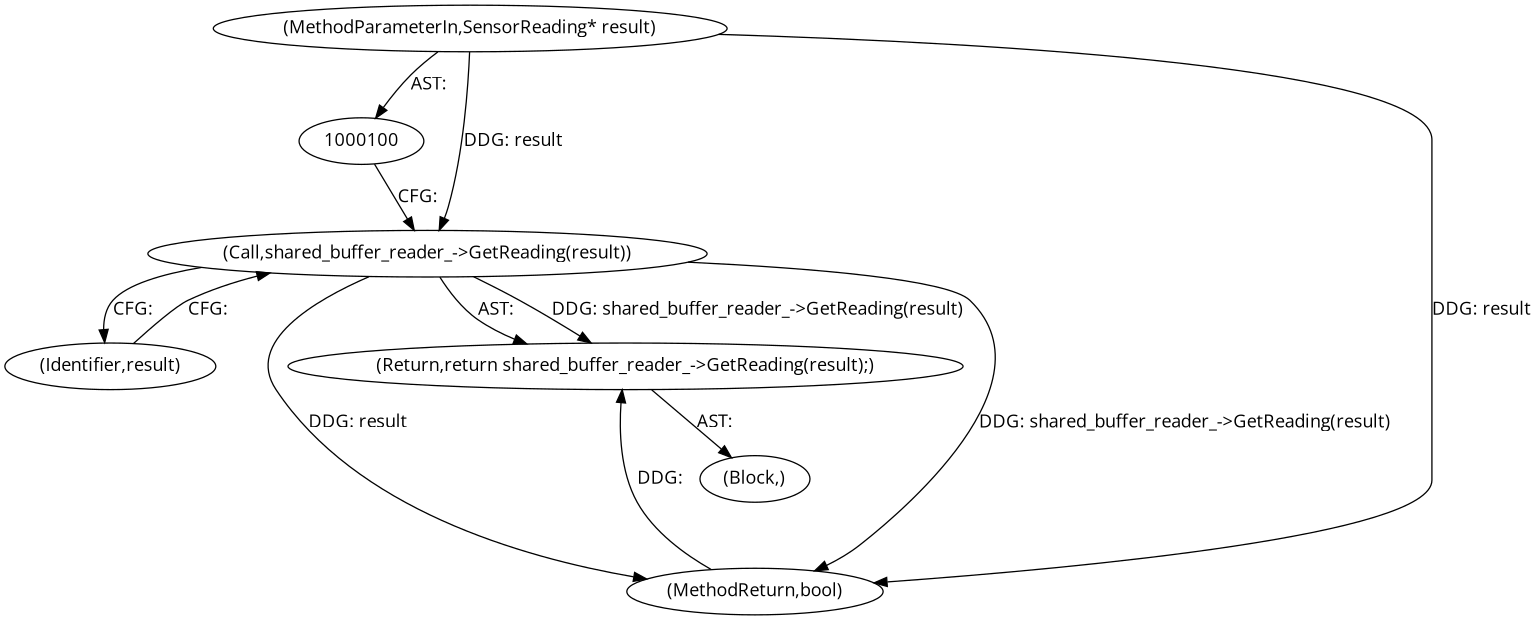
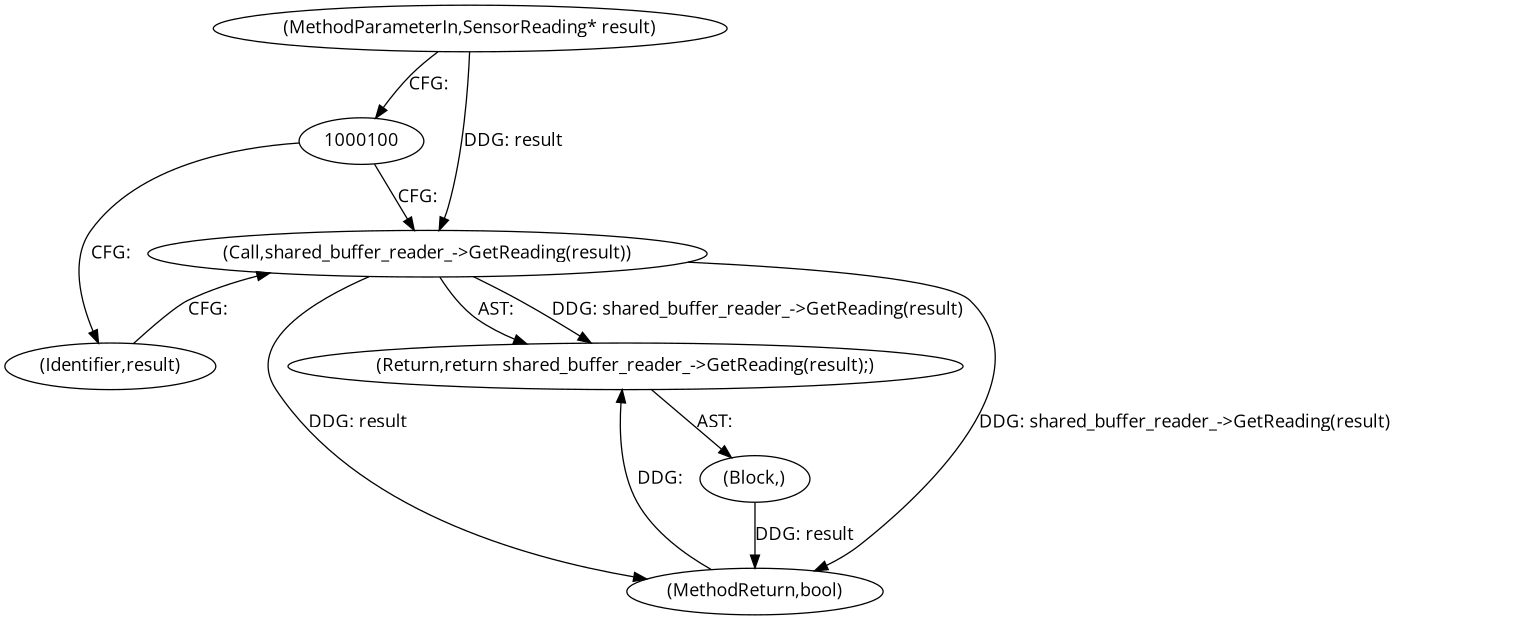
edge "(MethodParameterIn,SensorReading* result)" -> "1000100": label "AST: " -> "CFG: "
edge "(MethodParameterIn,SensorReading* result)" -> "(MethodReturn,bool)": now "(Block,)" -> "(MethodReturn,bool)"
edge "(Call,shared_buffer_reader_->GetReading(result))" -> "(Identifier,result)": now "1000100" -> "(Identifier,result)"
